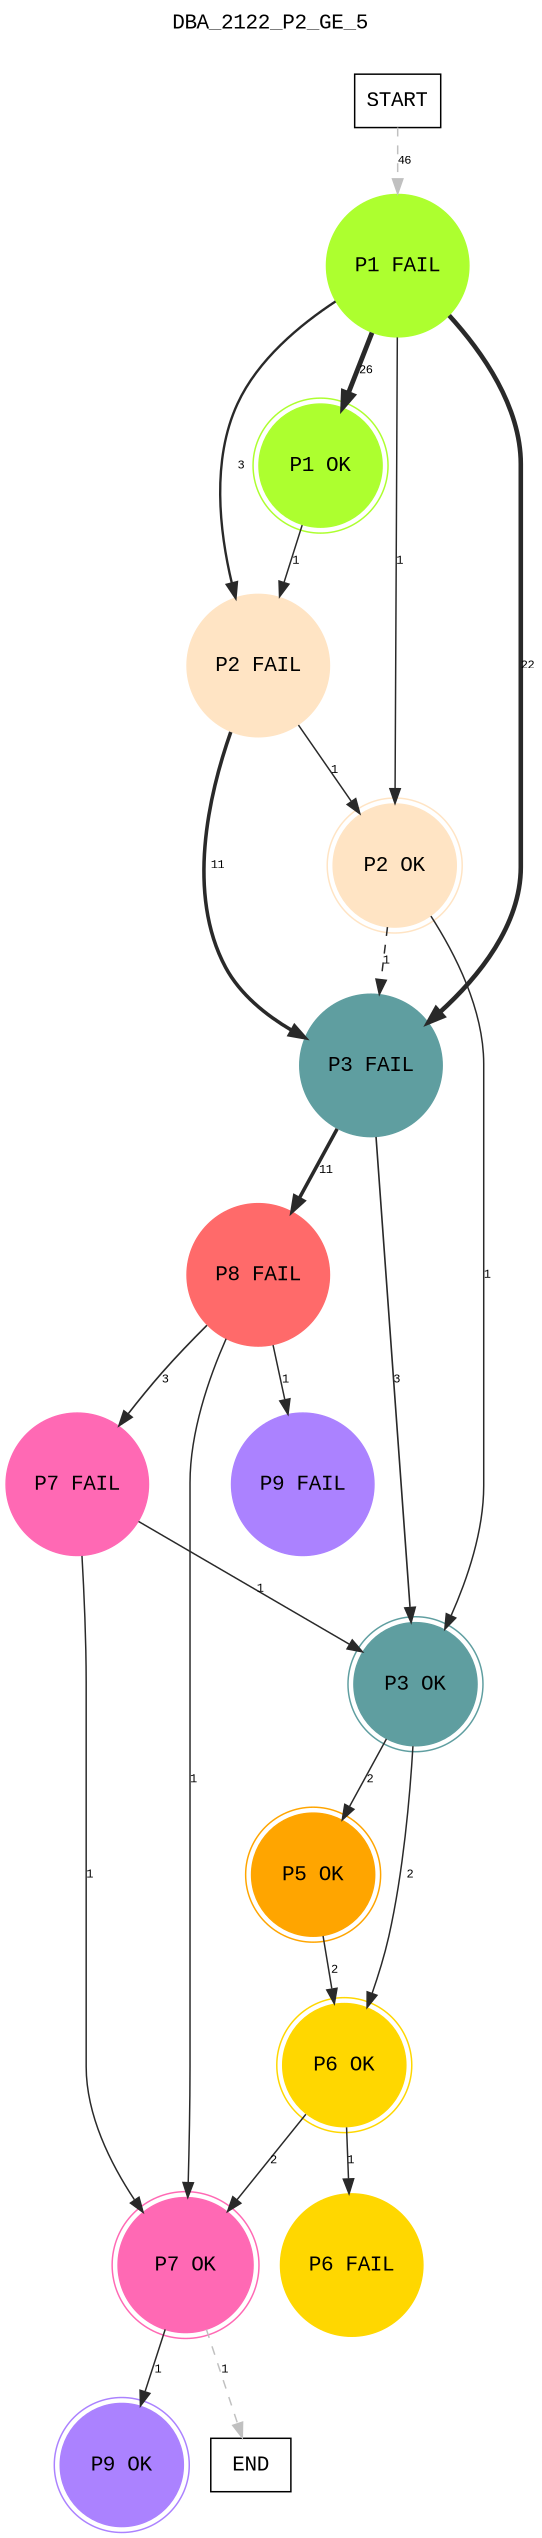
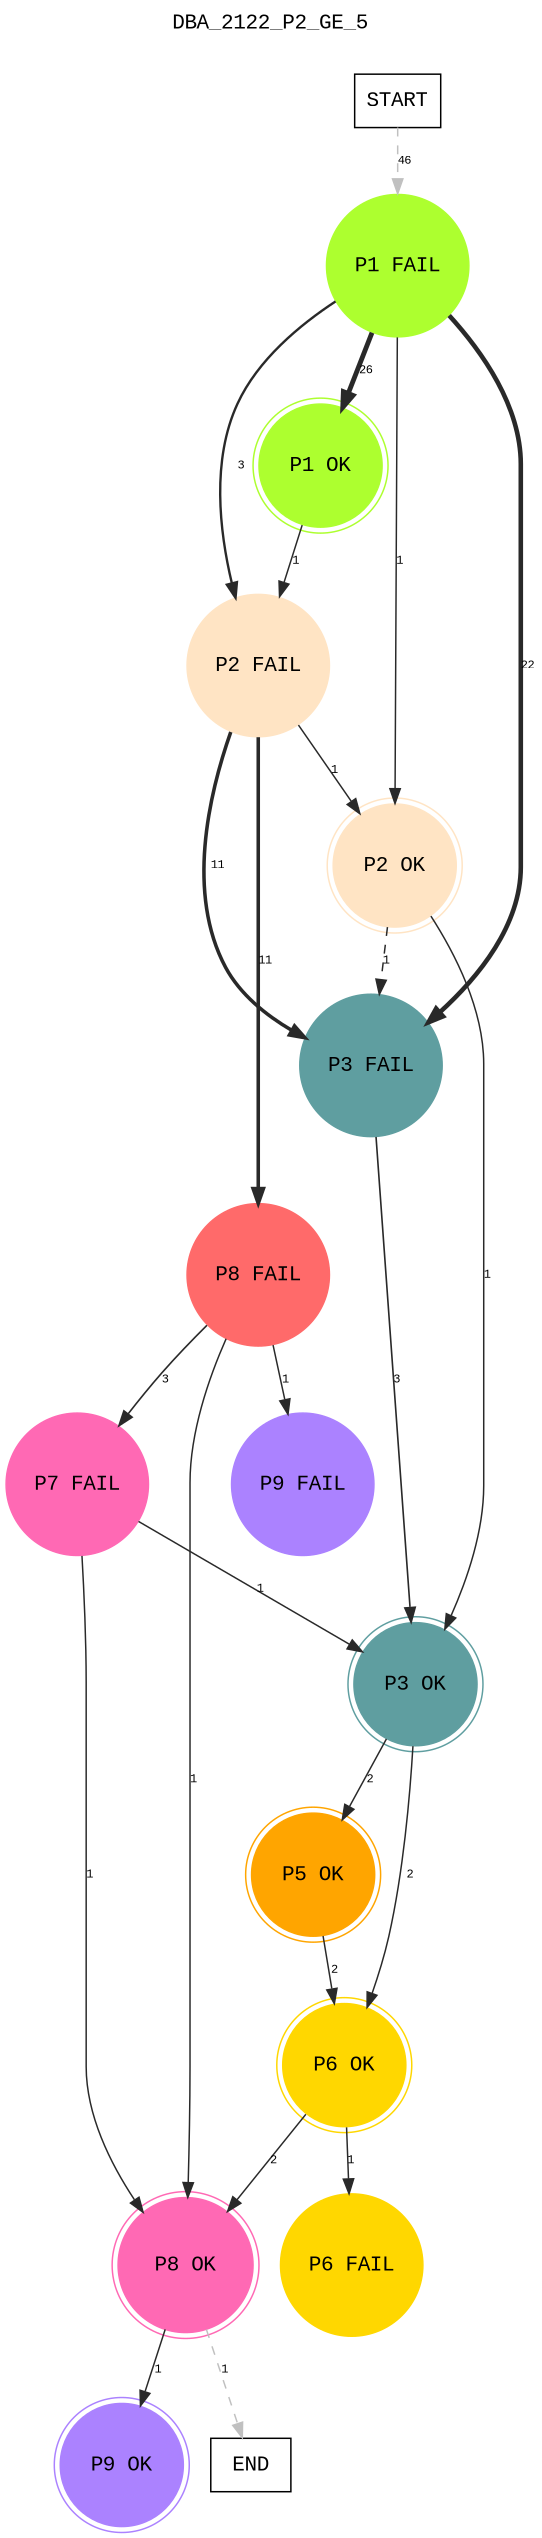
edge "P3 FAIL" -> "P8 FAIL": now "P2 FAIL" -> "P8 FAIL"
node "P7 OK": label "P7 OK" -> "P8 OK"
